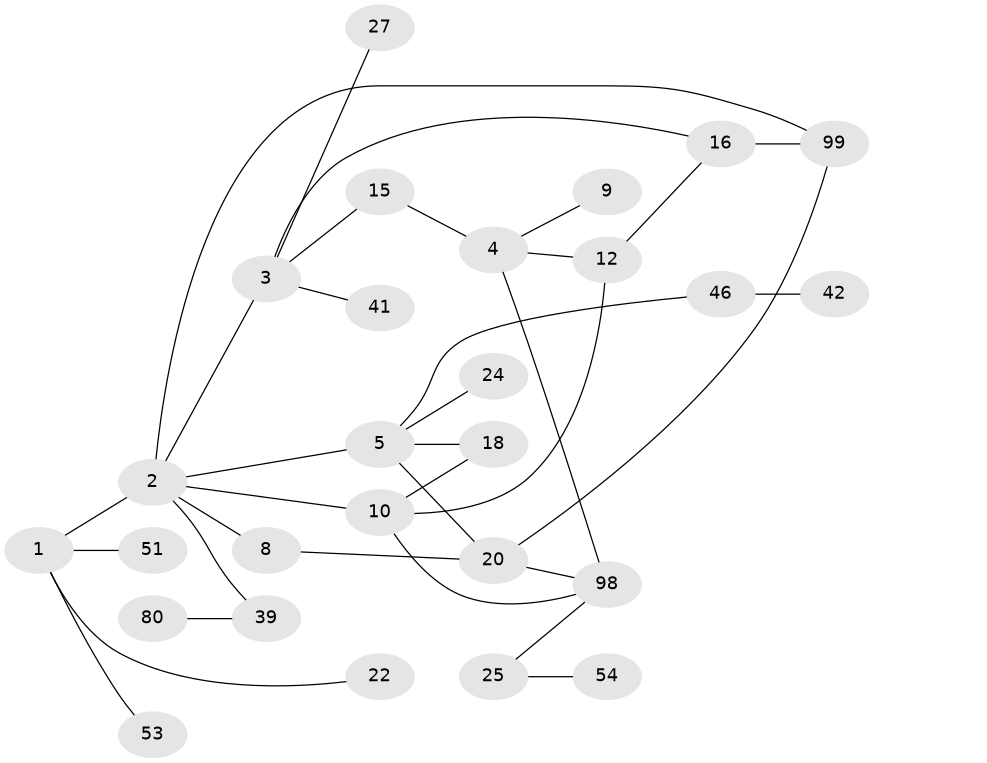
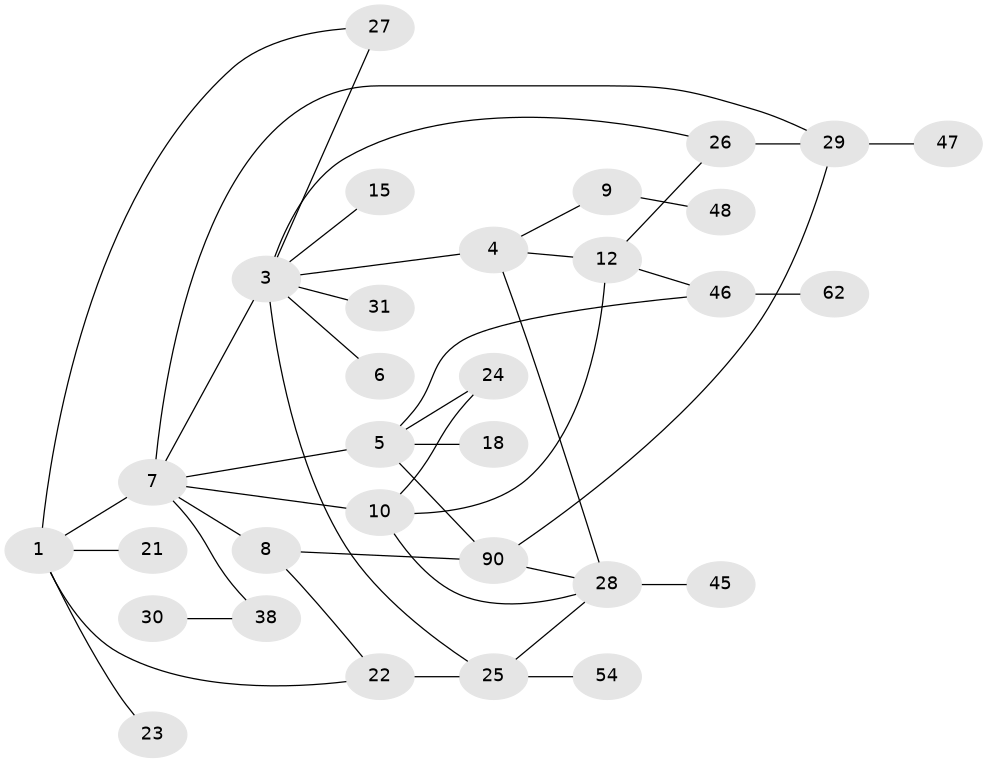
node "16": label "16" -> "26"
node "99": label "99" -> "29"
node "47": added
node "48": added
edge "15" -- "4": now "3" -- "4"
edge "27" -- "1": added
edge "12" -- "46": added
node "42": label "42" -> "62"
node "41": label "41" -> "31"
node "6": added
edge "18" -- "10": now "24" -- "10"
node "2": label "2" -> "7"
edge "3" -- "25": added
node "51": label "51" -> "21"
node "20": label "20" -> "90"
node "98": label "98" -> "28"
node "45": added
edge "8" -- "22": added
node "80": label "80" -> "30"
node "39": label "39" -> "38"
edge "22" -- "25": added
node "53": label "53" -> "23"
